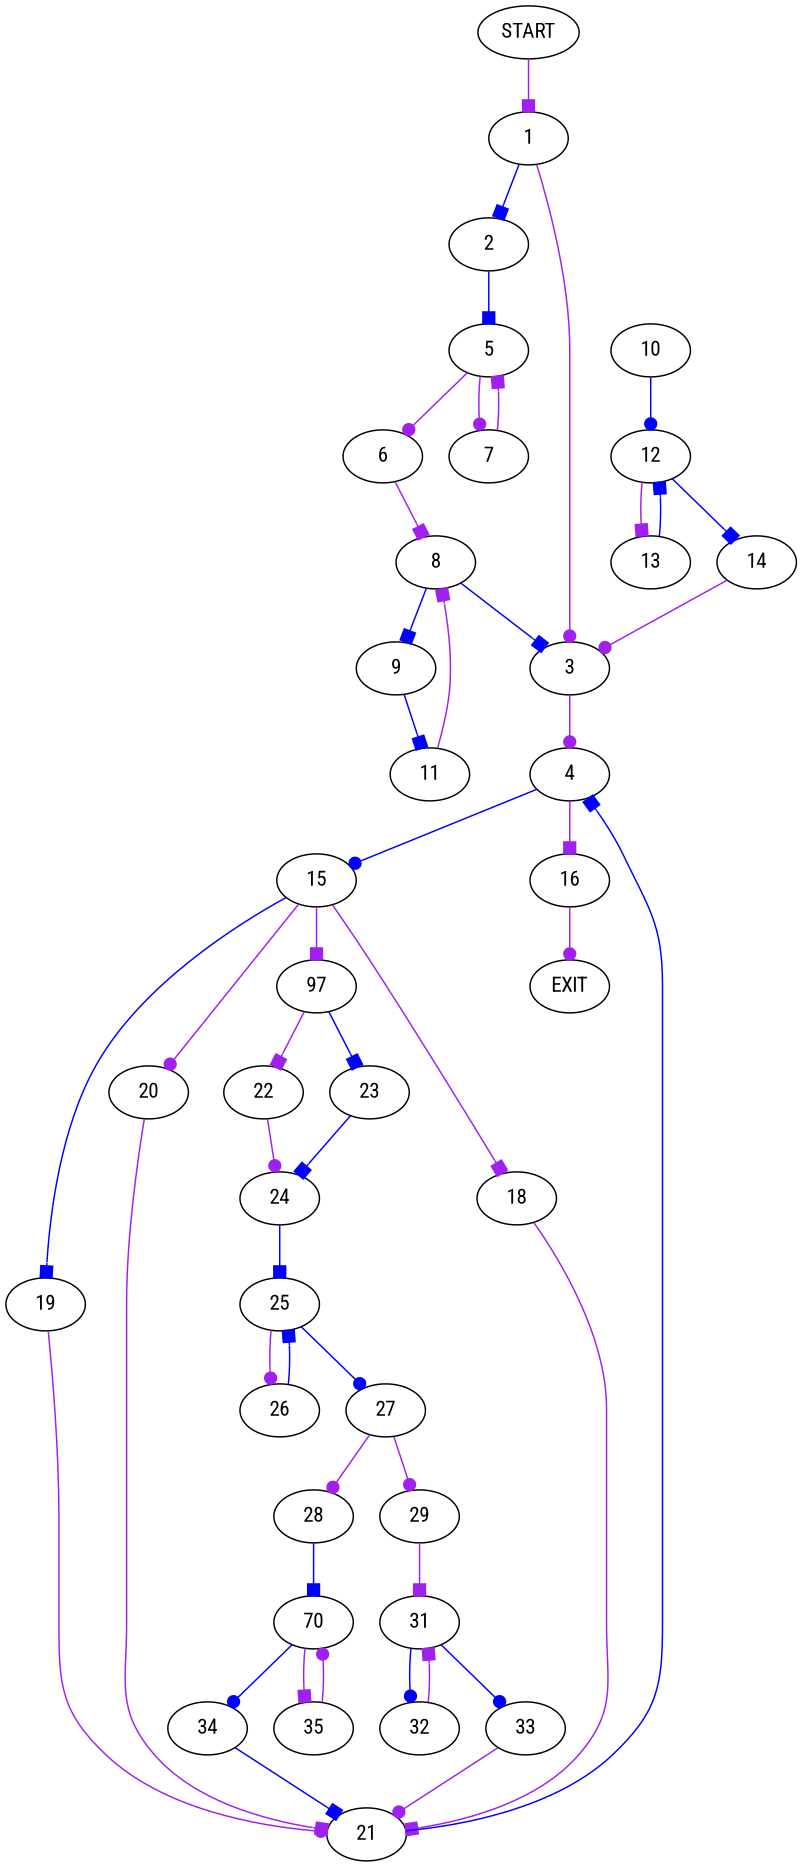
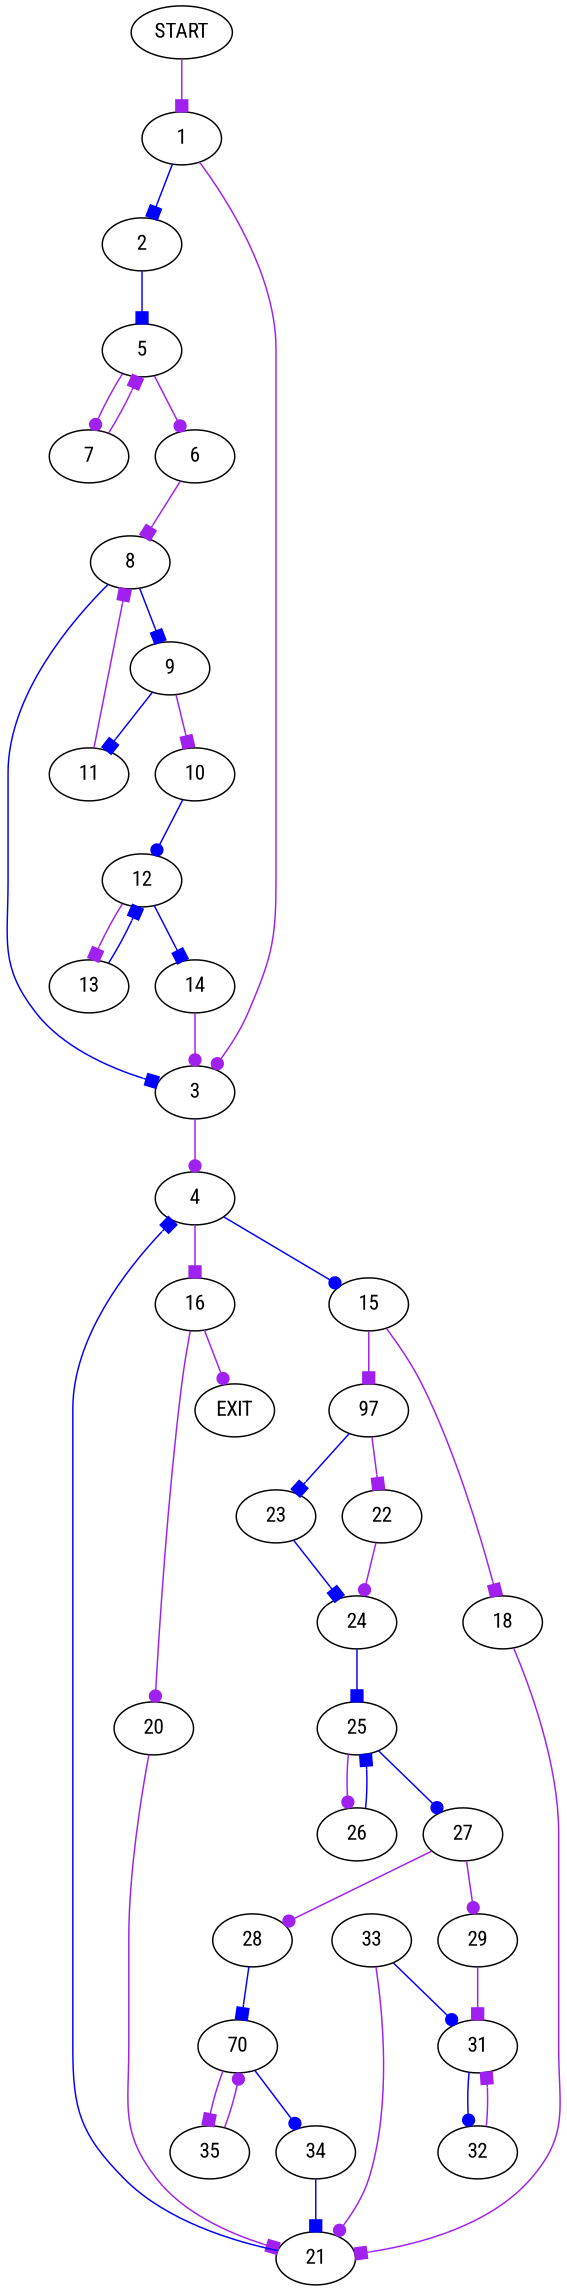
edge "9" -> "10": added
edge "15" -> "20": now "16" -> "20"
node "19": removed
edge "31" -> "33": reversed
